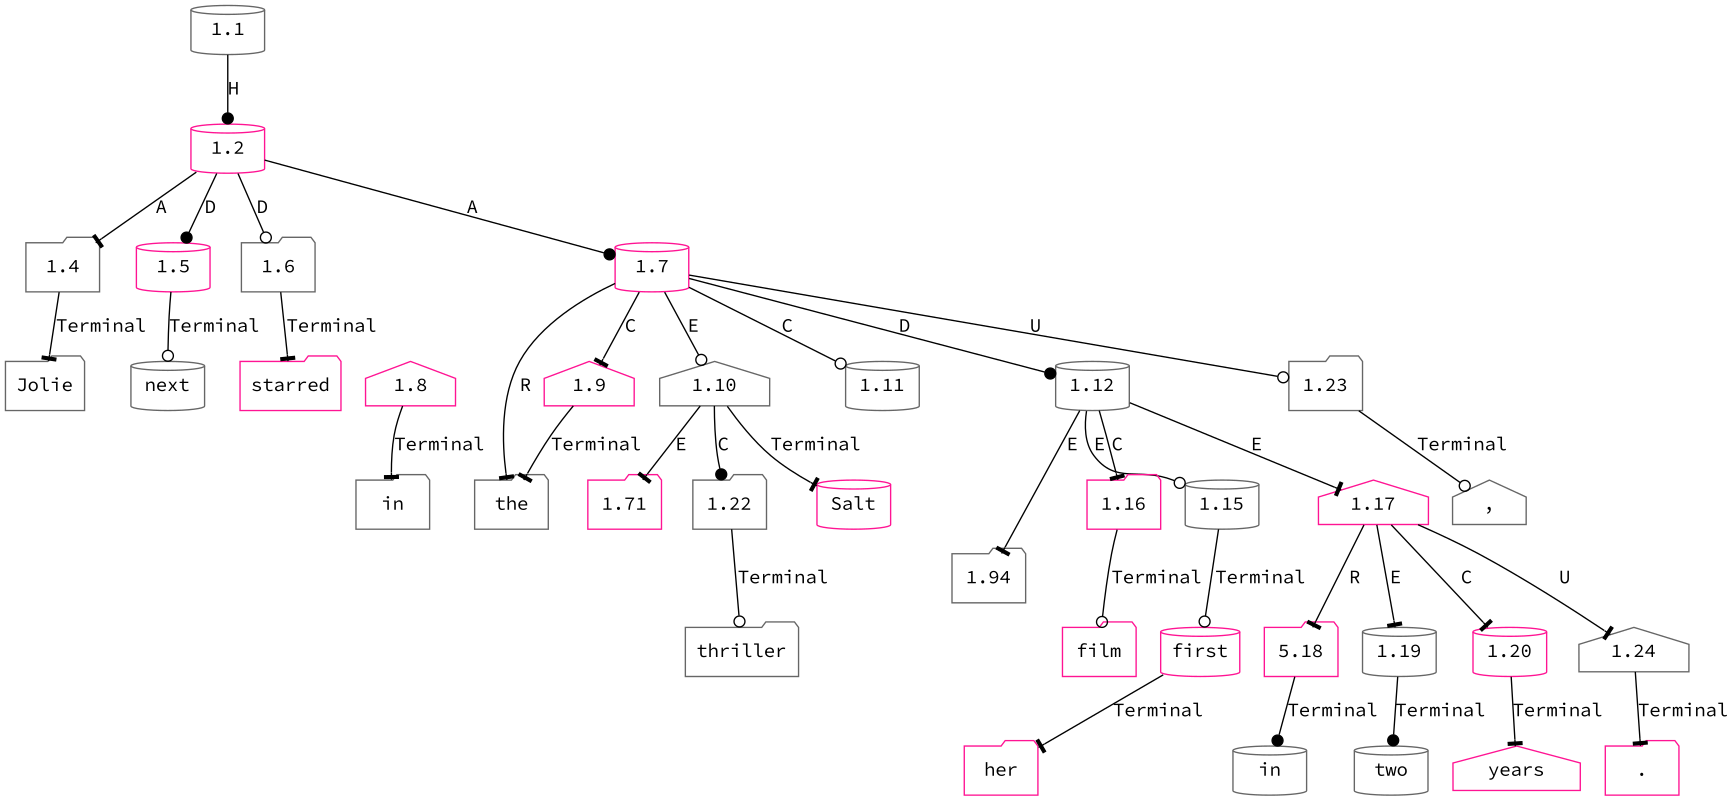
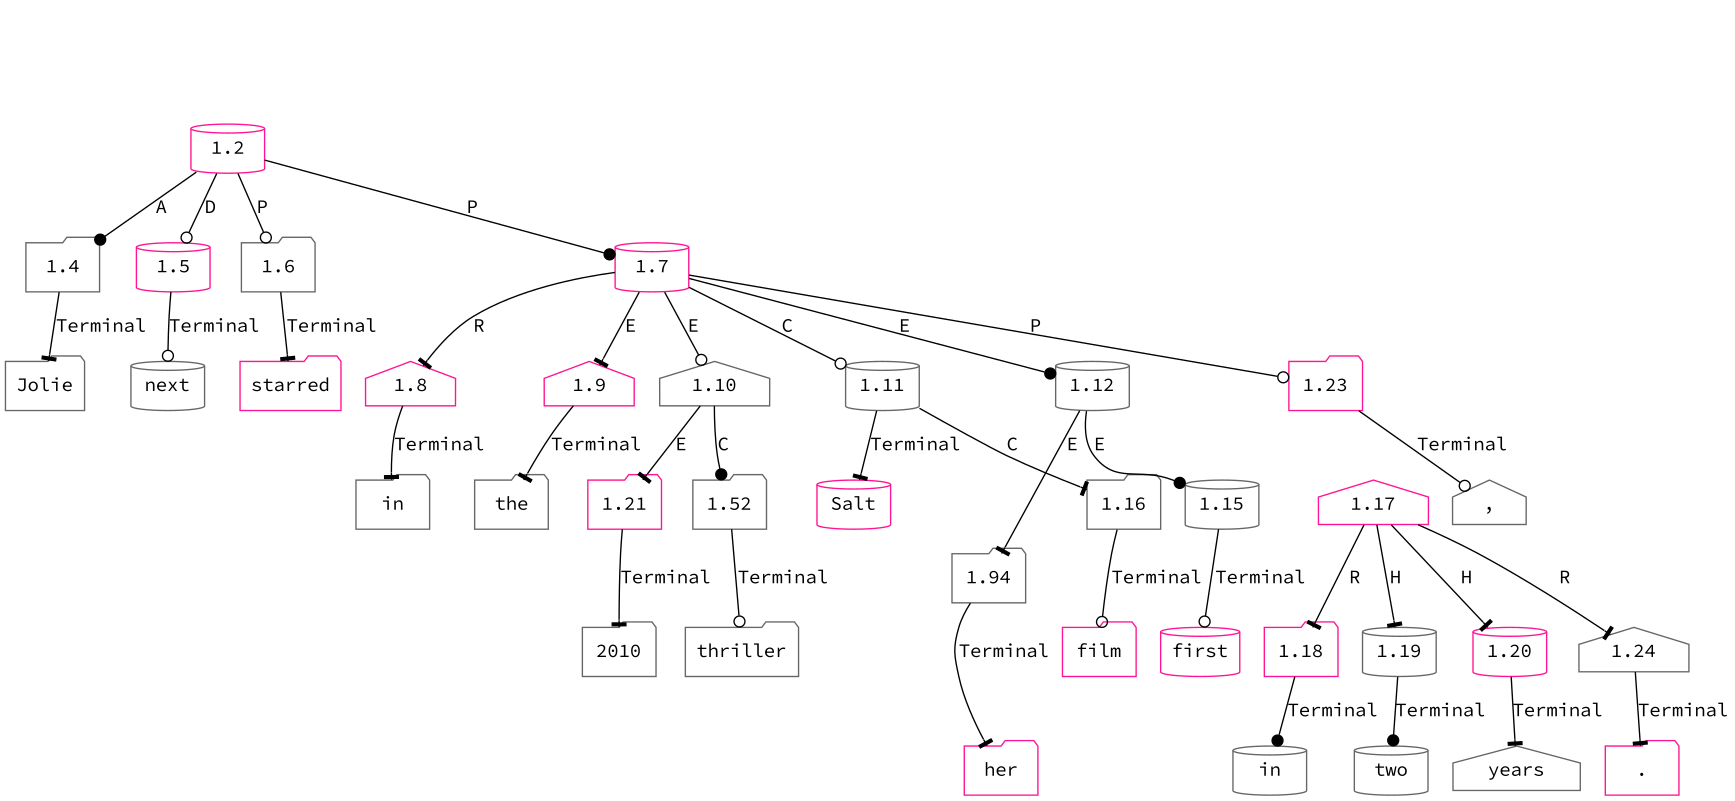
node "1.1": removed
edge "1.2" -> "1.5": arrowhead dot -> odot
edge "1.2" -> "1.4": arrowhead tee -> dot
edge "1.2" -> "1.6": label "D" -> "P"
edge "1.2" -> "1.7": label "A" -> "P"
edge "1.7" -> "1.9": label "C" -> "E"
edge "1.7" -> "1.12": label "D" -> "E"
edge "1.7" -> "1.23": label "U" -> "P"
edge "1.7" -> "the": now "1.7" -> "1.8"
node "1.23": color gray40 -> deeppink
edge "1.12" -> "1.16": now "1.11" -> "1.16"
edge "1.12" -> "1.17": removed, label "E"
edge "1.10" -> "Salt": now "1.11" -> "Salt"
edge "1.12" -> "1.15": arrowhead odot -> dot
node "1.71": label "1.71" -> "1.21"
node "1.22": label "1.22" -> "1.52"
node "1.16": color deeppink -> gray40
edge "1.17" -> "1.19": label "E" -> "H"
edge "1.17" -> "1.20": label "C" -> "H"
edge "1.17" -> "1.24": label "U" -> "R"
node "2010": added
node "5.18": label "5.18" -> "1.18"
edge "first" -> "her": now "1.94" -> "her"
node "years": color deeppink -> gray40
